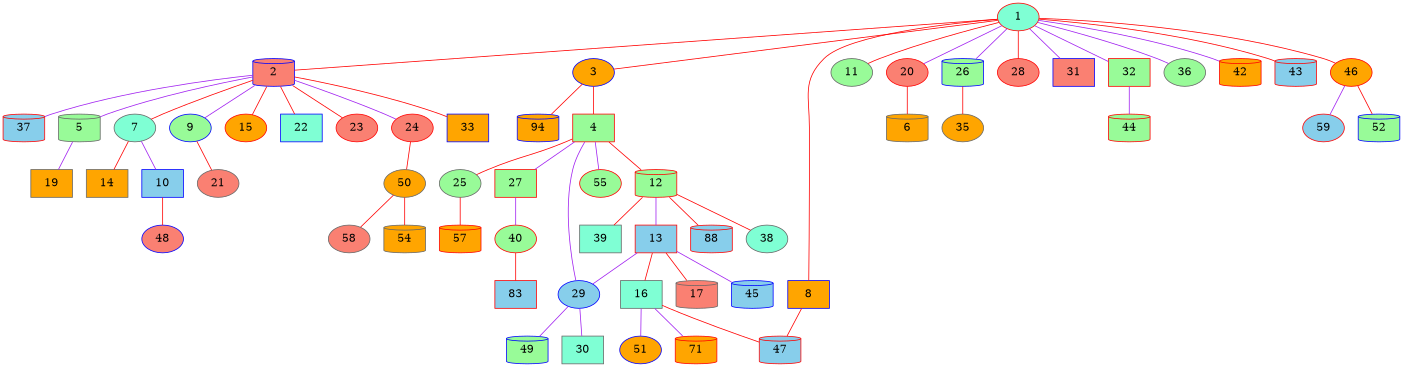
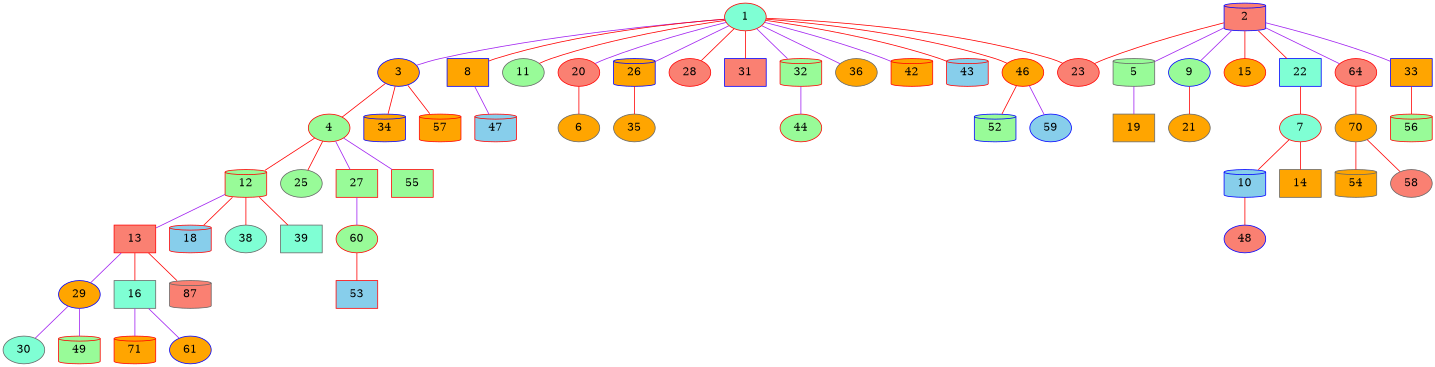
edge "1" -- "31": color purple -> red
edge "1" -- "2": now "1" -- "23"
edge "1" -- "3": color red -> purple
node "26": fillcolor palegreen -> orange
node "32": shape box -> cylinder
node "36": fillcolor palegreen -> orange
edge "2" -- "33": color red -> purple
edge "2" -- "7": now "22" -- "7"
node "37": removed
node "7": color gray40 -> red
node "24": label "24" -> "64"
node "94": label "94" -> "34"
node "4": shape box -> ellipse
node "6": shape cylinder -> ellipse
node "44": shape cylinder -> ellipse
node "59": color red -> blue
node "56": added
edge "7" -- "10": color purple -> red
node "10": shape box -> cylinder
node "21": fillcolor salmon -> orange
node "50": label "50" -> "70"
node "55": shape ellipse -> box
edge "4" -- "29": removed
edge "25" -- "57": now "3" -- "57"
node "40": label "40" -> "60"
node "13": fillcolor skyblue -> salmon
node "88": label "88" -> "18"
node "83": label "83" -> "53"
node "29": fillcolor skyblue -> orange
node "17": label "17" -> "87"
node "45": removed
edge "8" -- "47": color red -> purple
edge "16" -- "47": removed
node "49": color blue -> red
node "30": shape box -> ellipse
node "51": label "51" -> "61"
